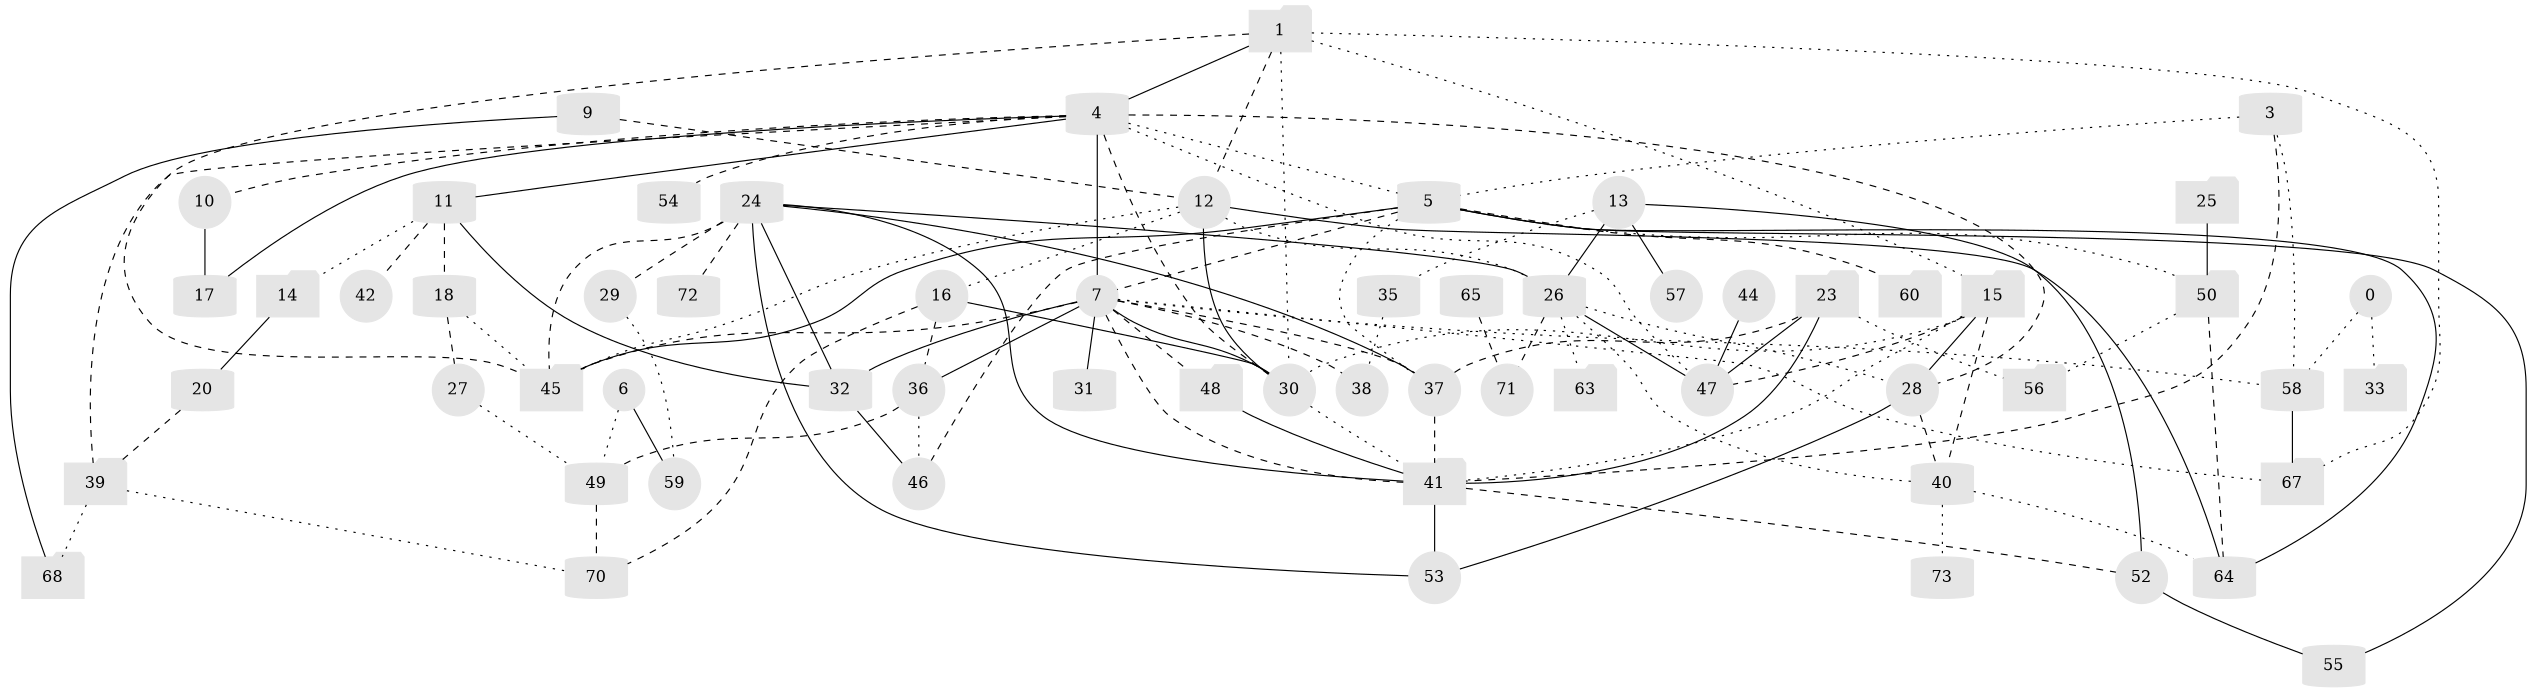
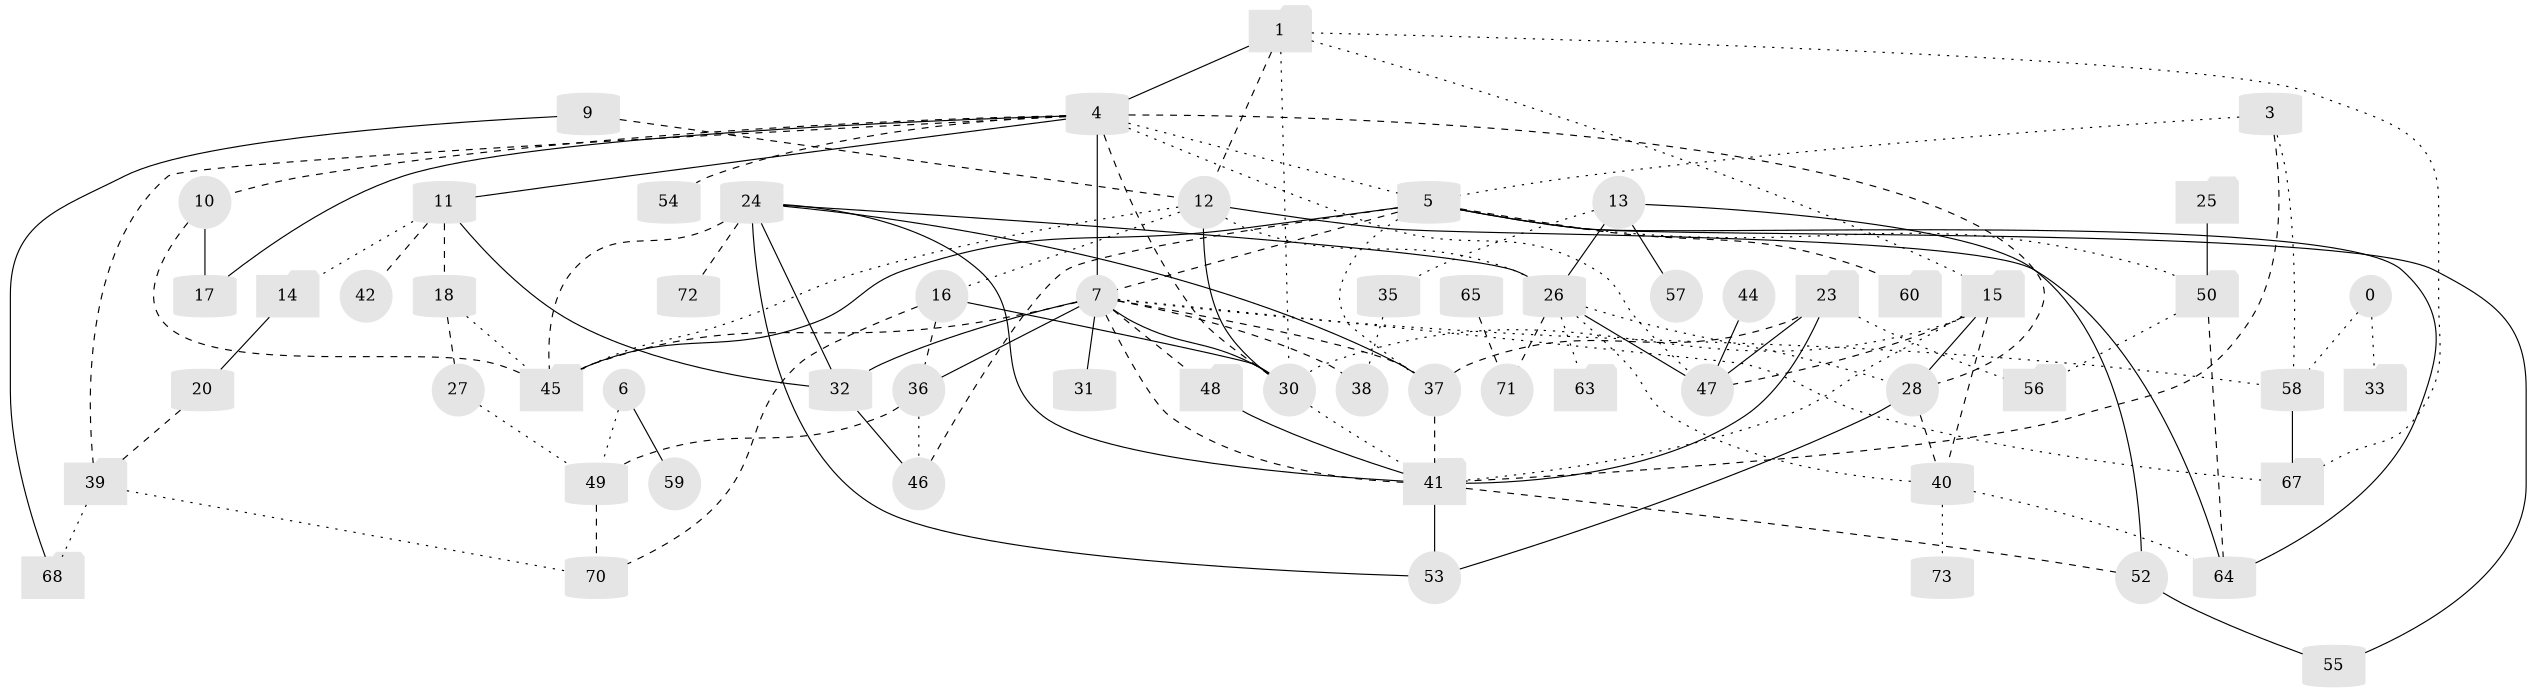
edge "1" -- "45": now "10" -- "45"
node "29": removed
